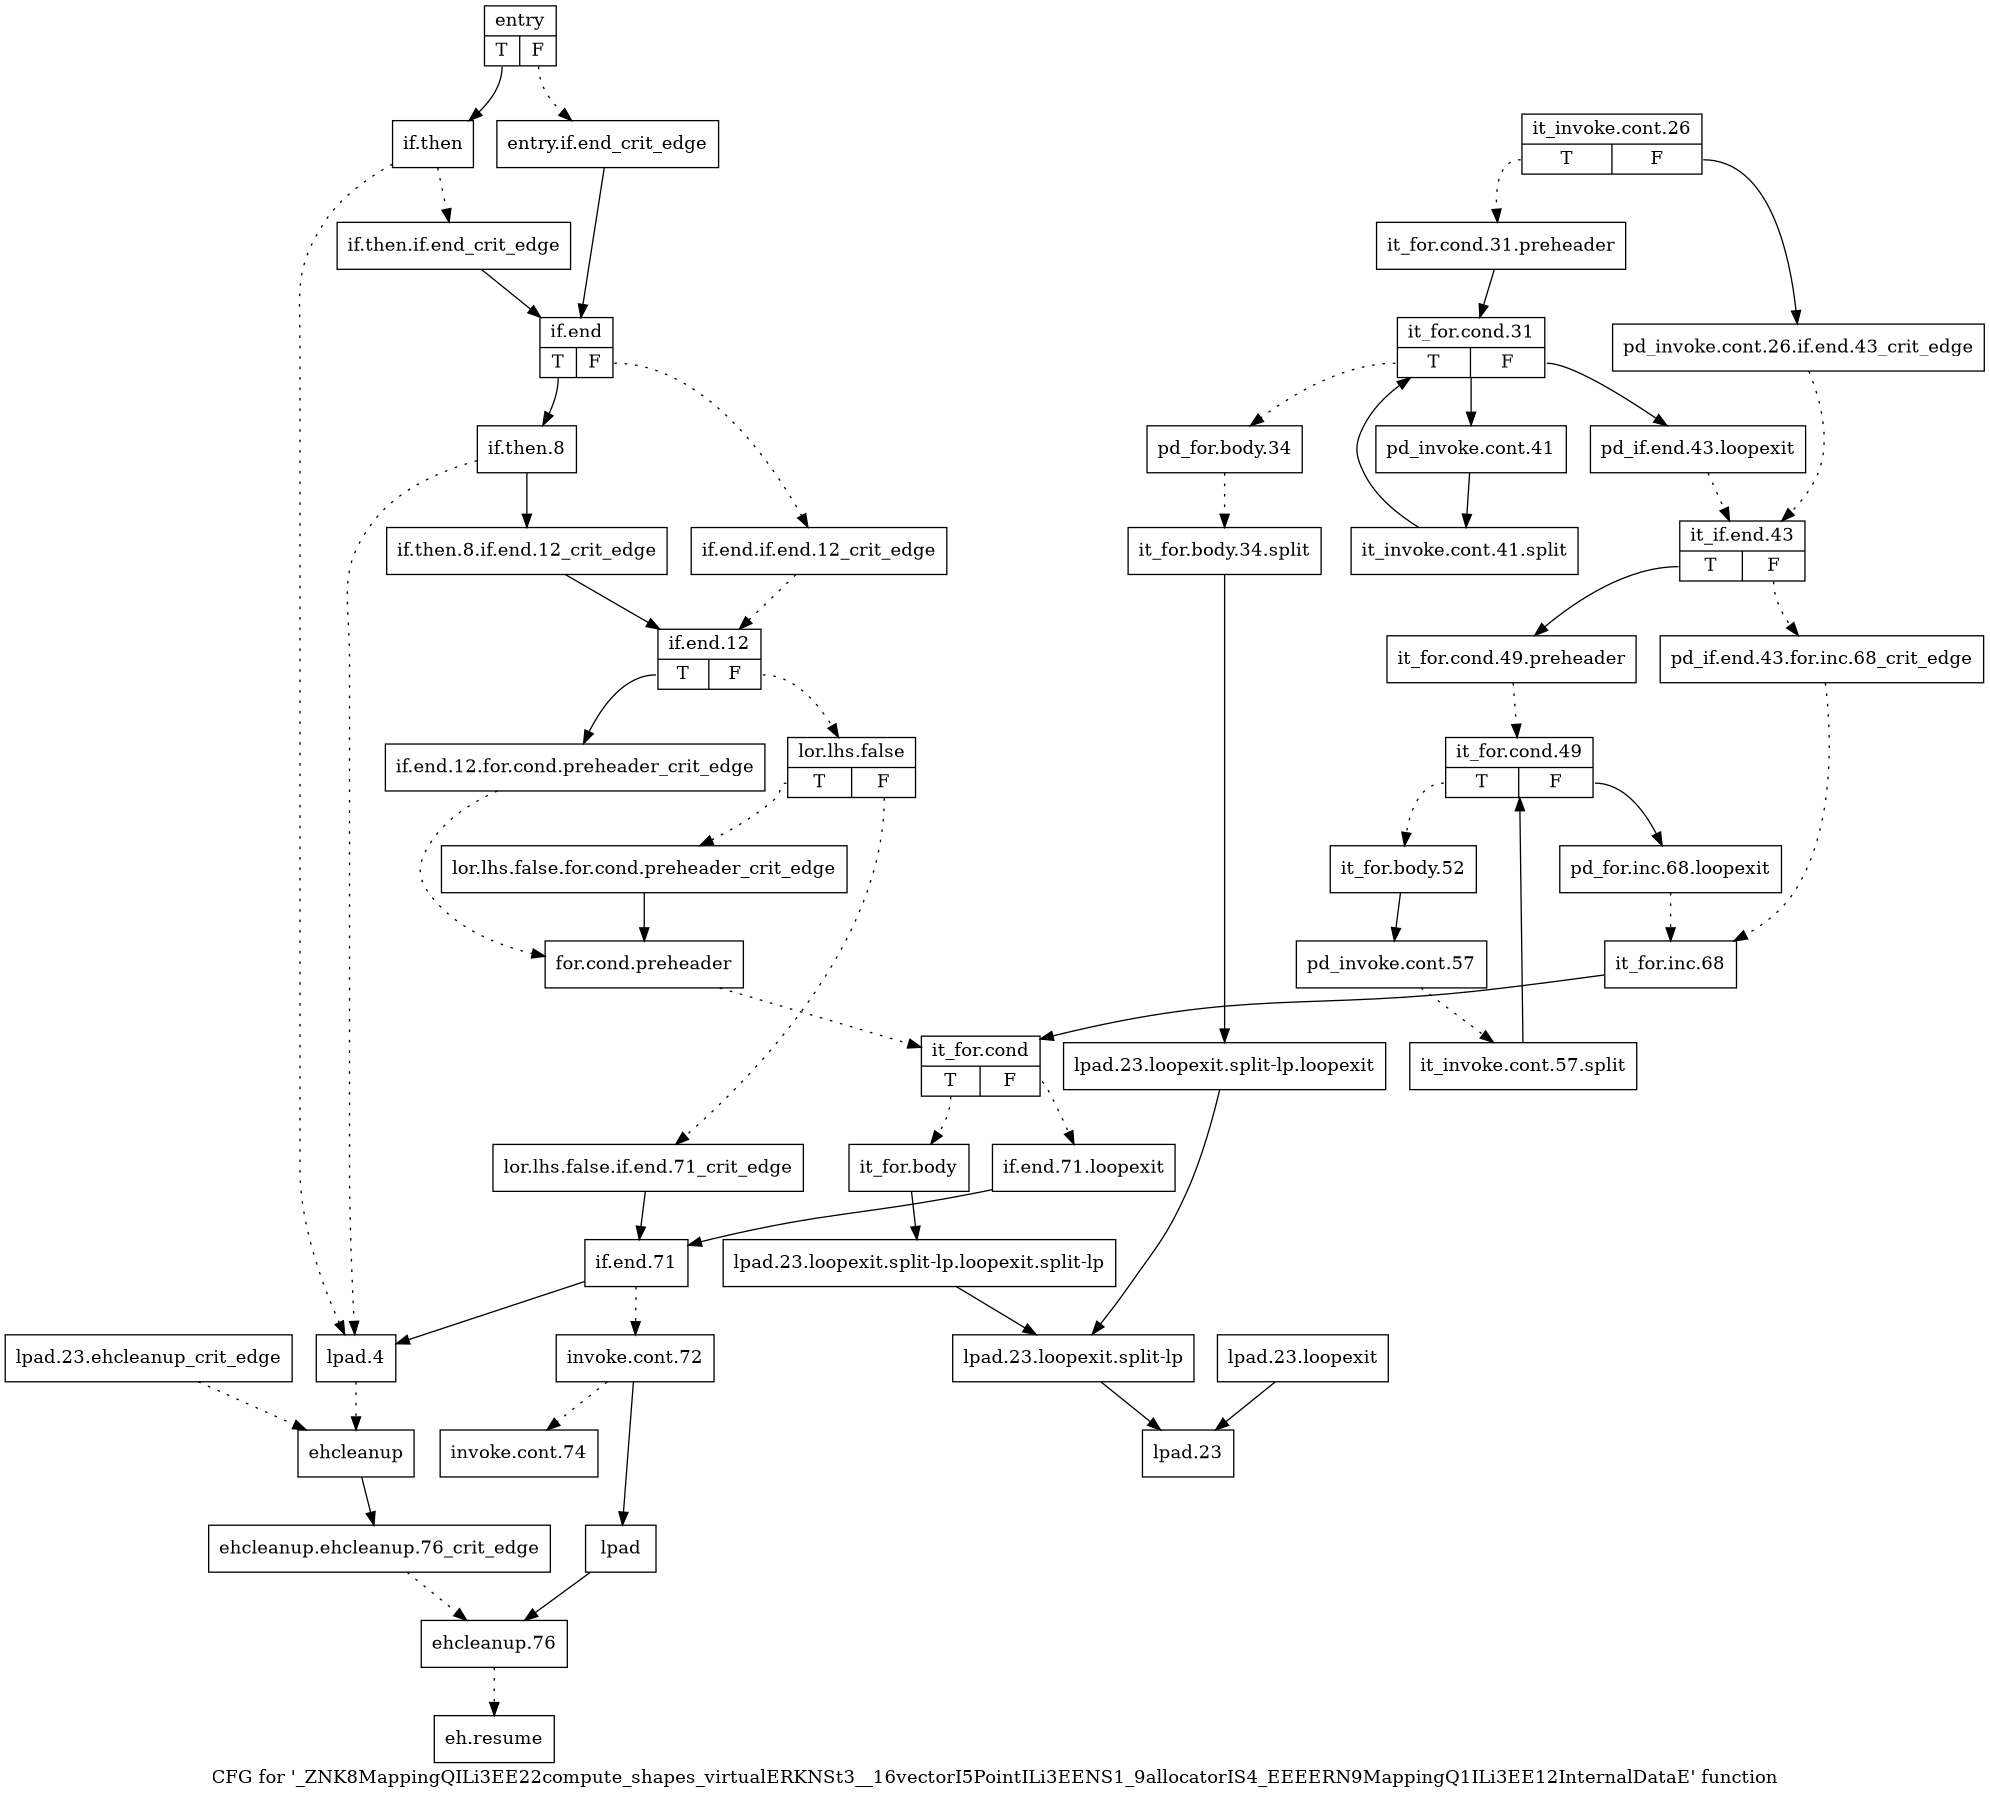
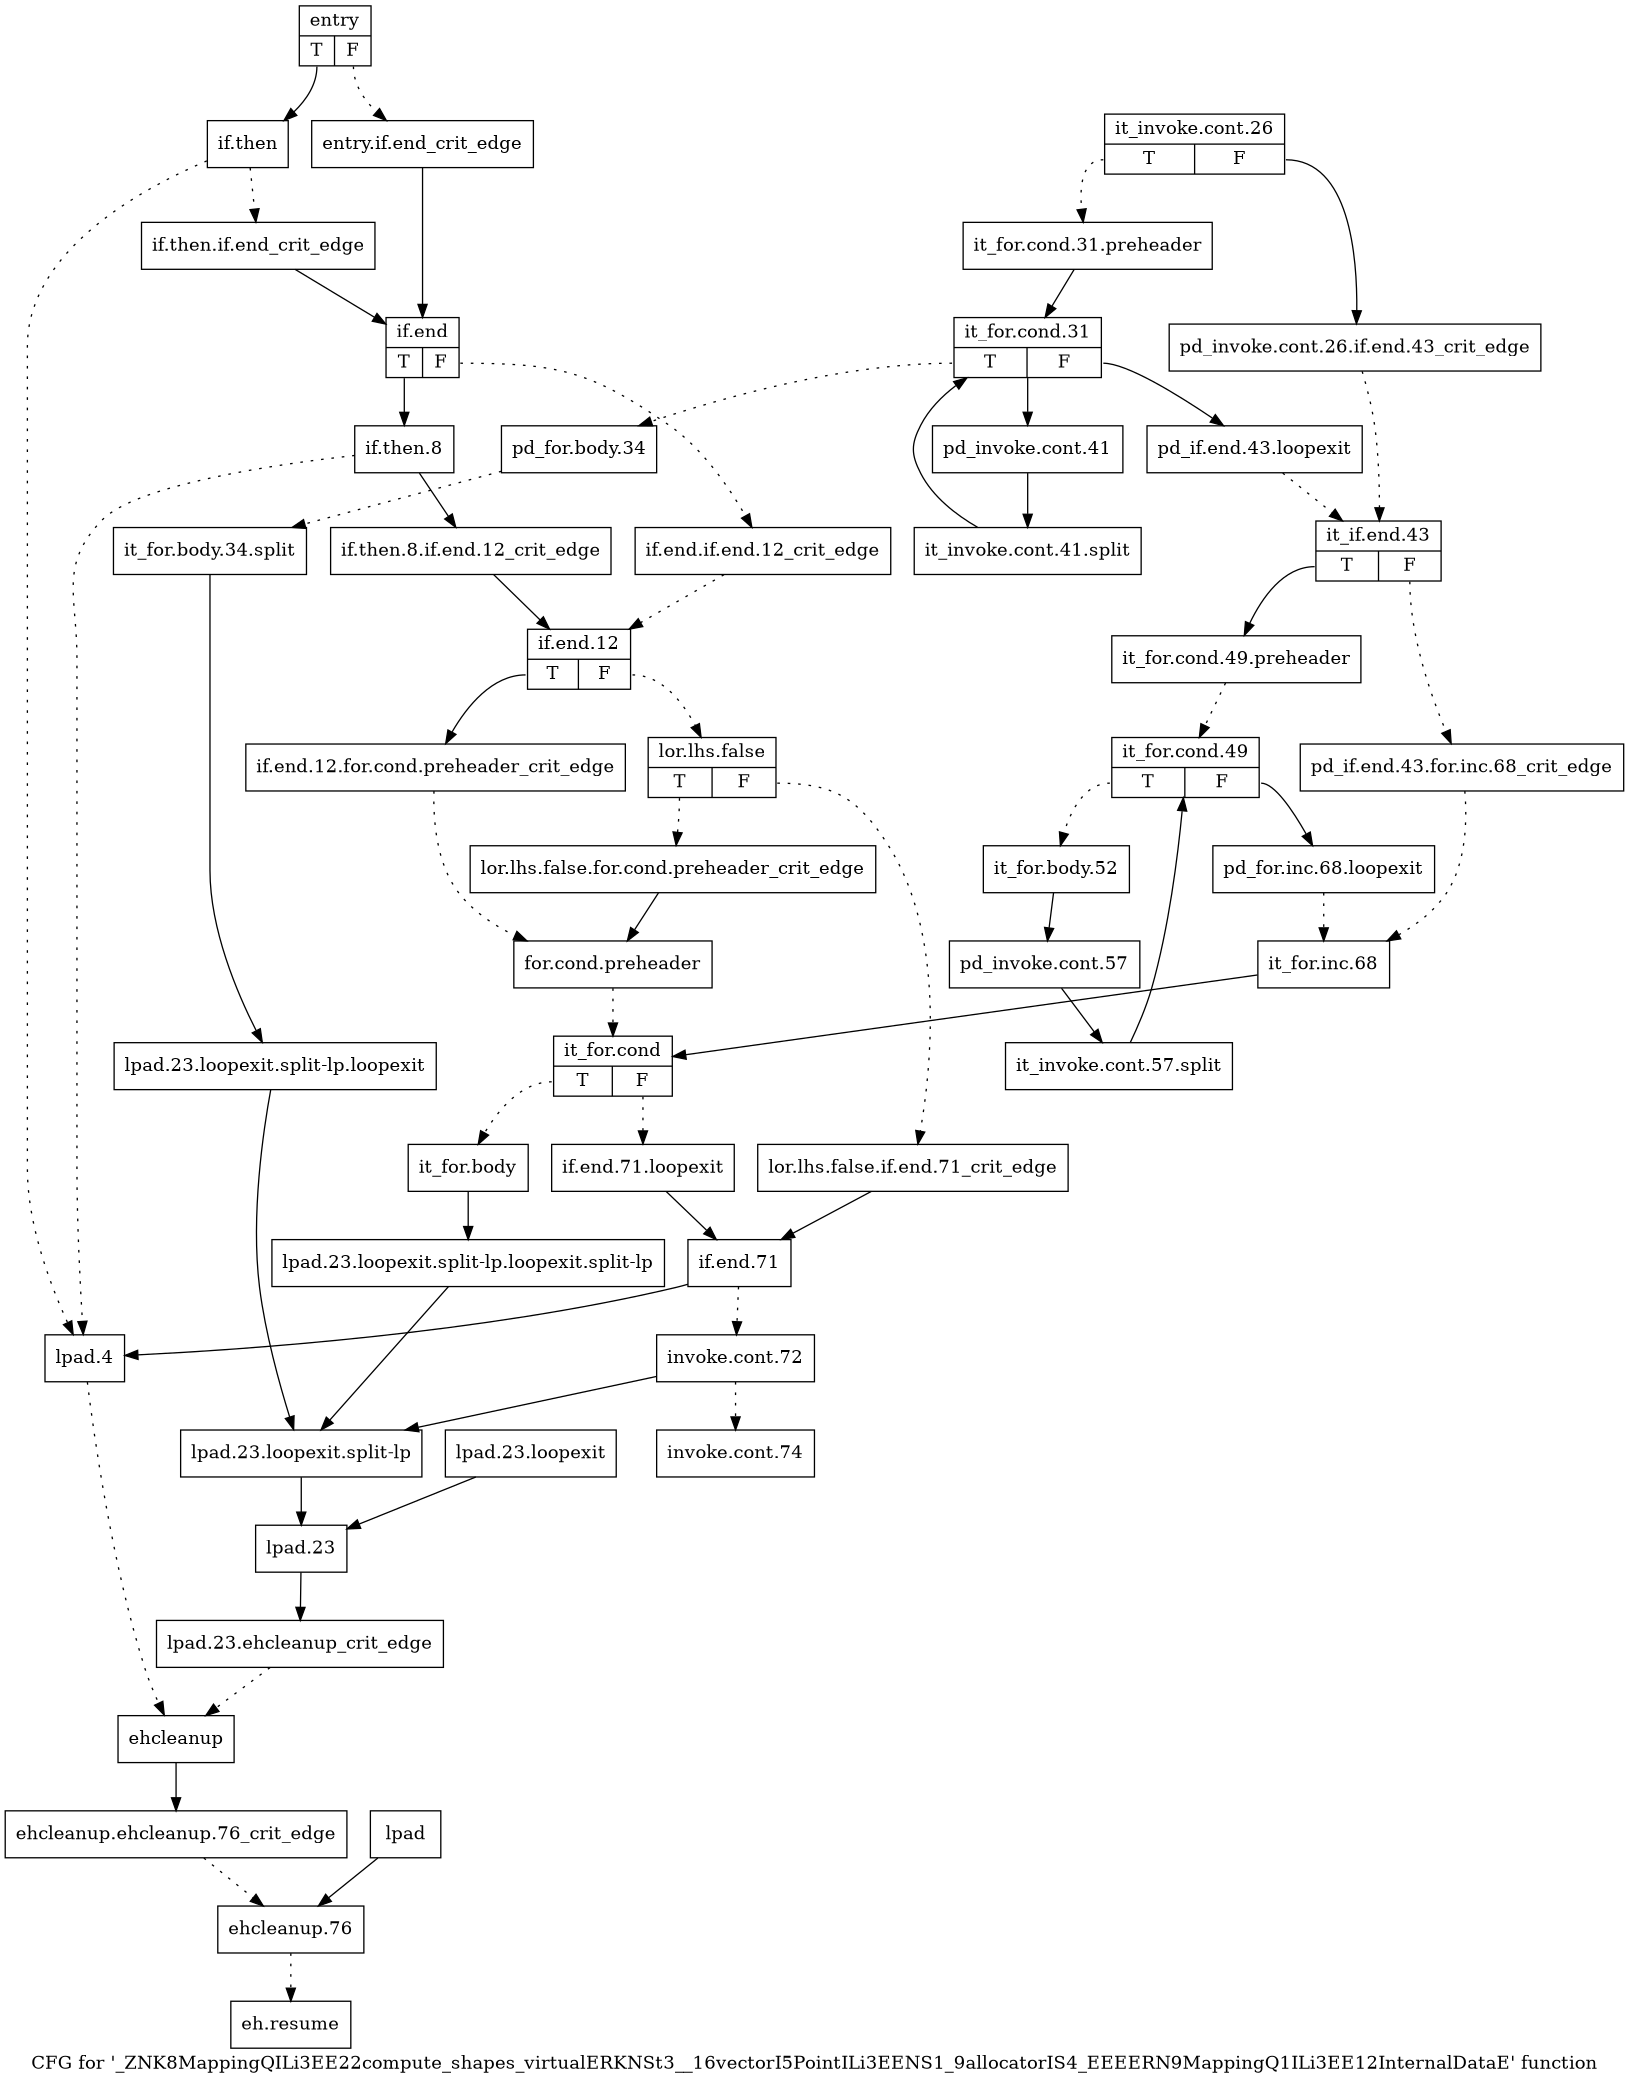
edge "pd_invoke.cont.57" -> "it_invoke.cont.57.split": style dotted -> solid
edge "invoke.cont.72" -> "lpad": now "invoke.cont.72" -> "lpad.23.loopexit.split-lp"
edge "lpad.23" -> "lpad.23.ehcleanup_crit_edge": added
